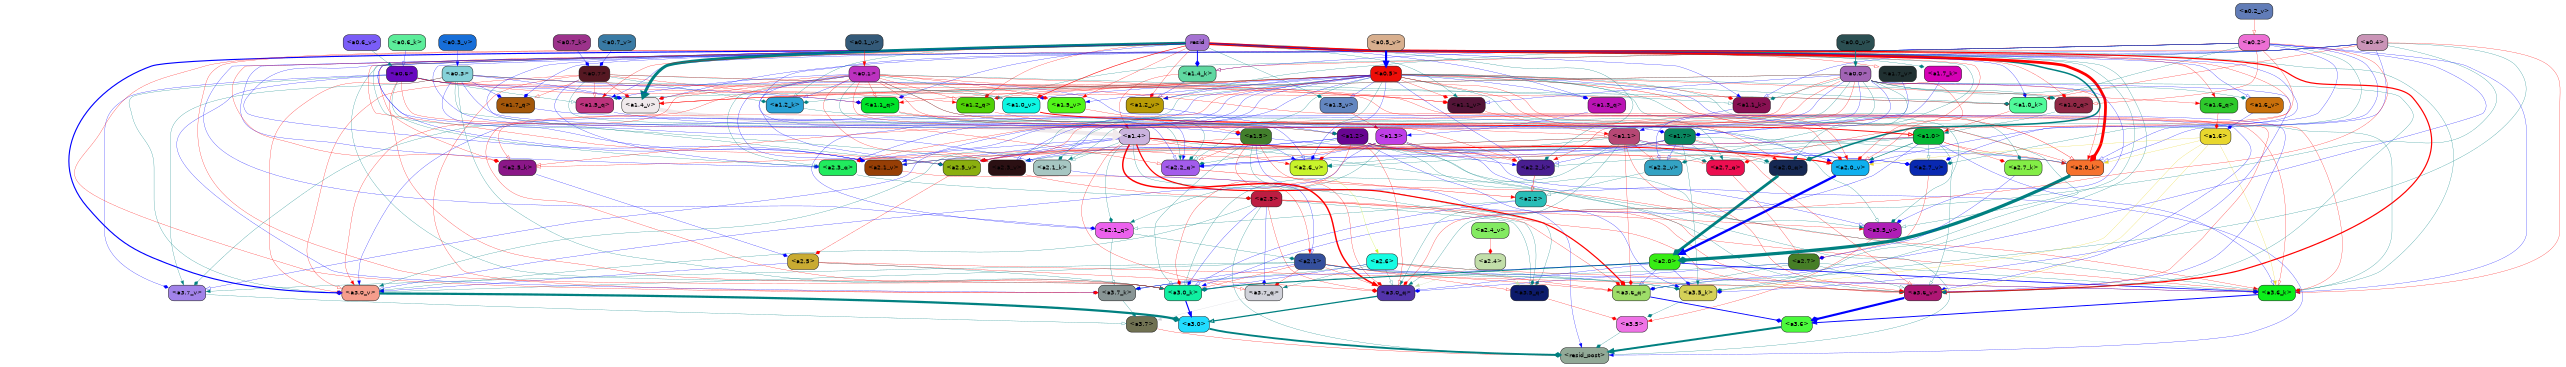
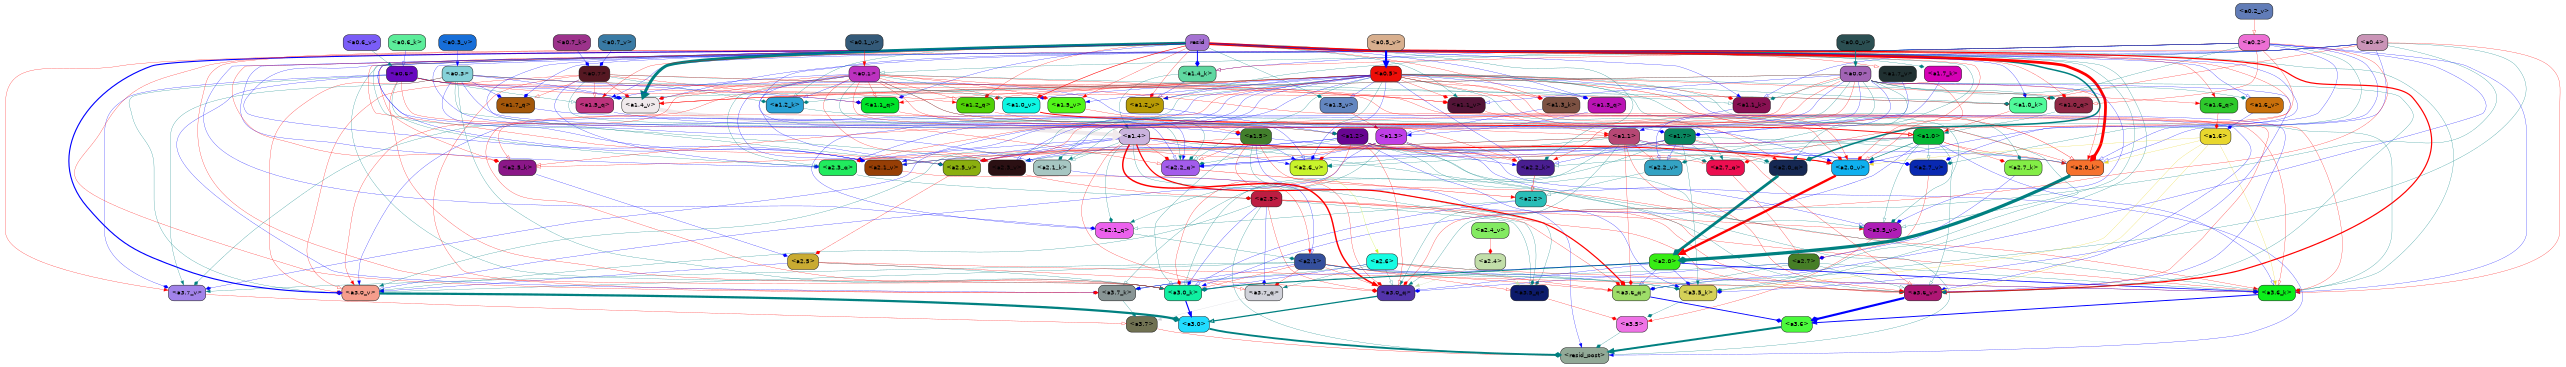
edge "<a0.2>" -> "<a1.2_q>": now "<a0.2>" -> "<a0.1>"
edge "resid" -> "<a3.7_v>": added
edge "<a1.4_k>" -> "<a1.4>": color red -> teal
edge "<a0.0>" -> "<a1.5_q>": arrowhead diamond -> onormal
node "<a1.3_k>": added
edge "<a1.1_q>" -> "<a3.5_v>": now "<a1.0>" -> "<a3.5_v>"
edge "<a1.1_q>" -> "<a1.1>": arrowhead onormal -> normal
edge "<a0.0>" -> "<a3.7_v>": arrowhead onormal -> diamond
edge "<a1.4>" -> "<a2.2_q>": added
edge "<a1.4>" -> "<a2.6_v>": color red -> blue
edge "<a2.0_v>" -> "<a2.0>": color blue -> red
edge "<a2.1_q>" -> "<a3.7_k>": now "<a1.7>" -> "<a3.7_k>"
edge "<a3.7_v>" -> "<a3.7>": color teal -> red
